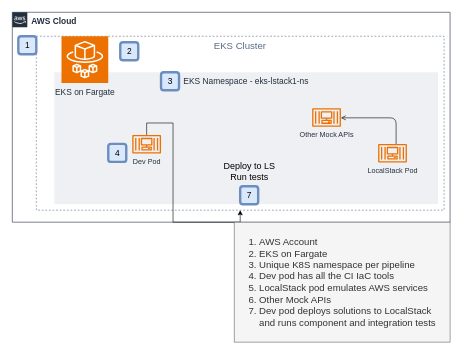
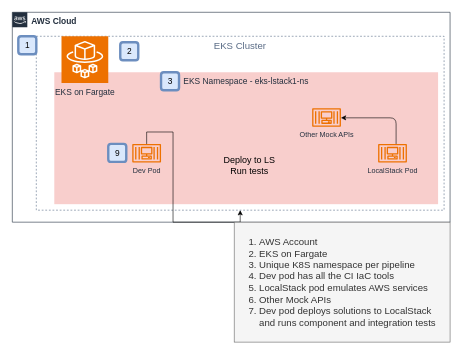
edge "LocalStack Pod" -> "Other Mock APIs": arrowhead open -> classic
node "EKS Namespace - eks-lstack1-ns": fillcolor #eff0f3 -> #f8cecc
node "Dev Pod": moved (147, 144) -> (147, 153)
node "4": label "4" -> "9"
node "Deploy to LS Run tests": moved (249, 171) -> (249, 165)
node "7": removed
